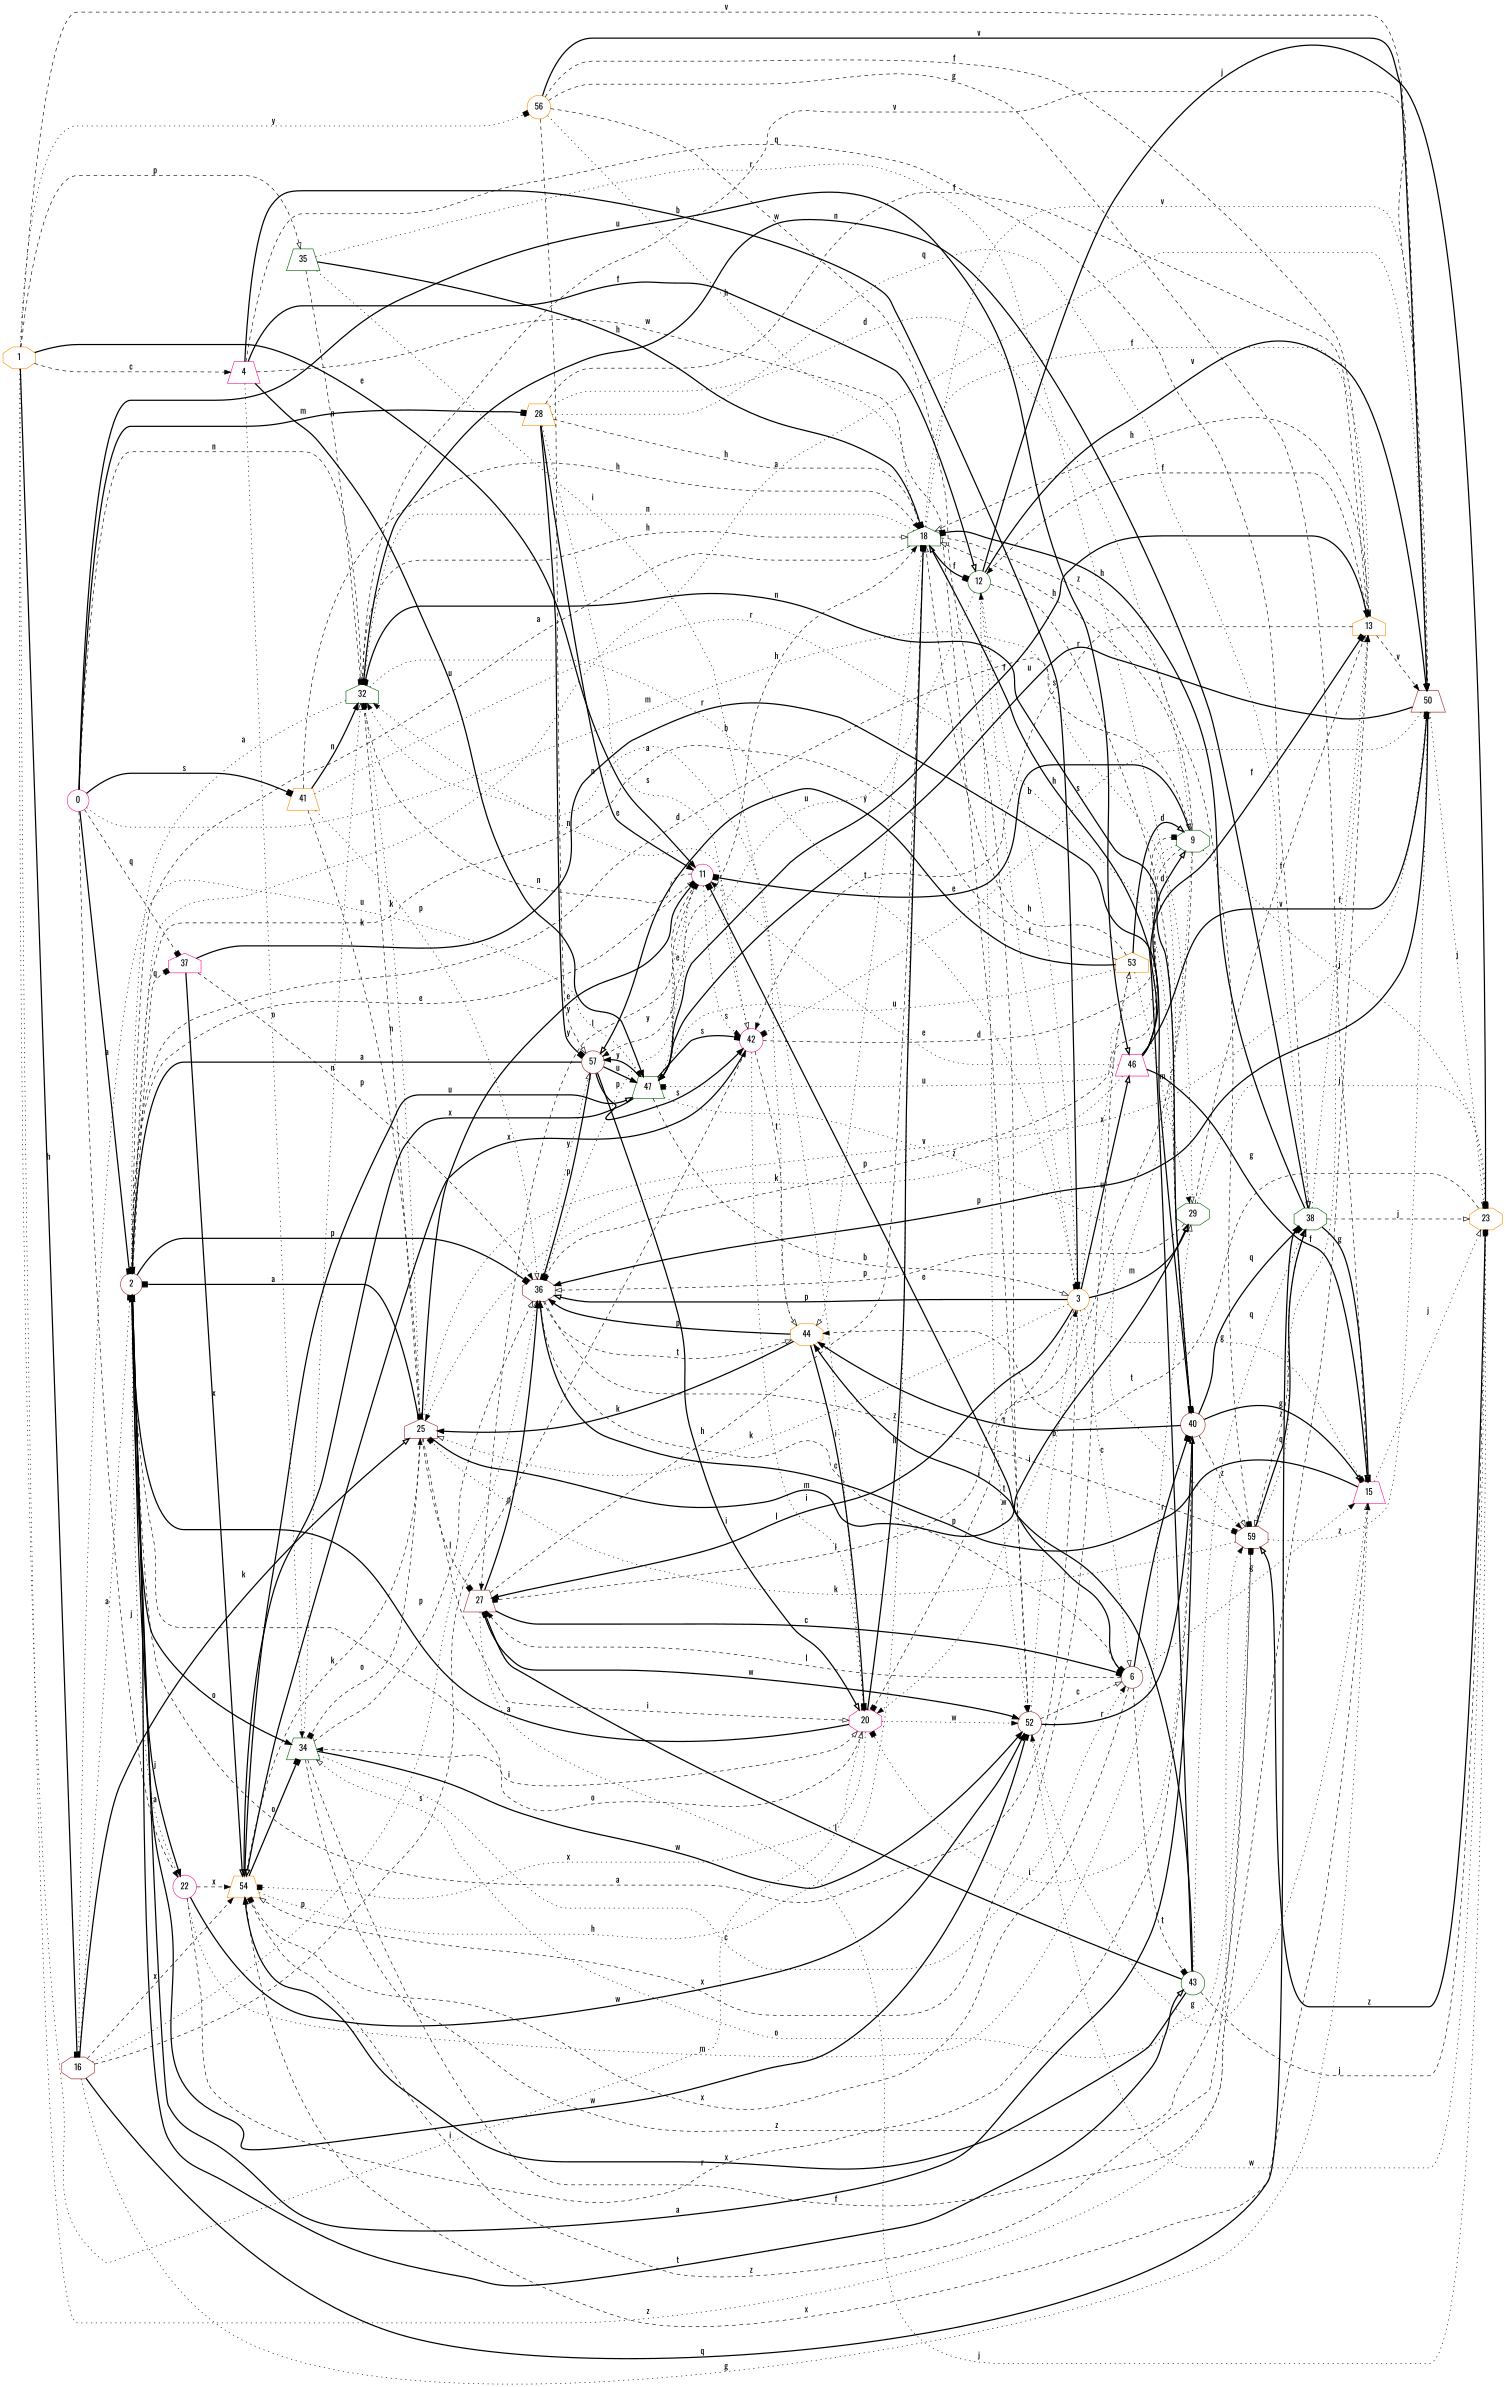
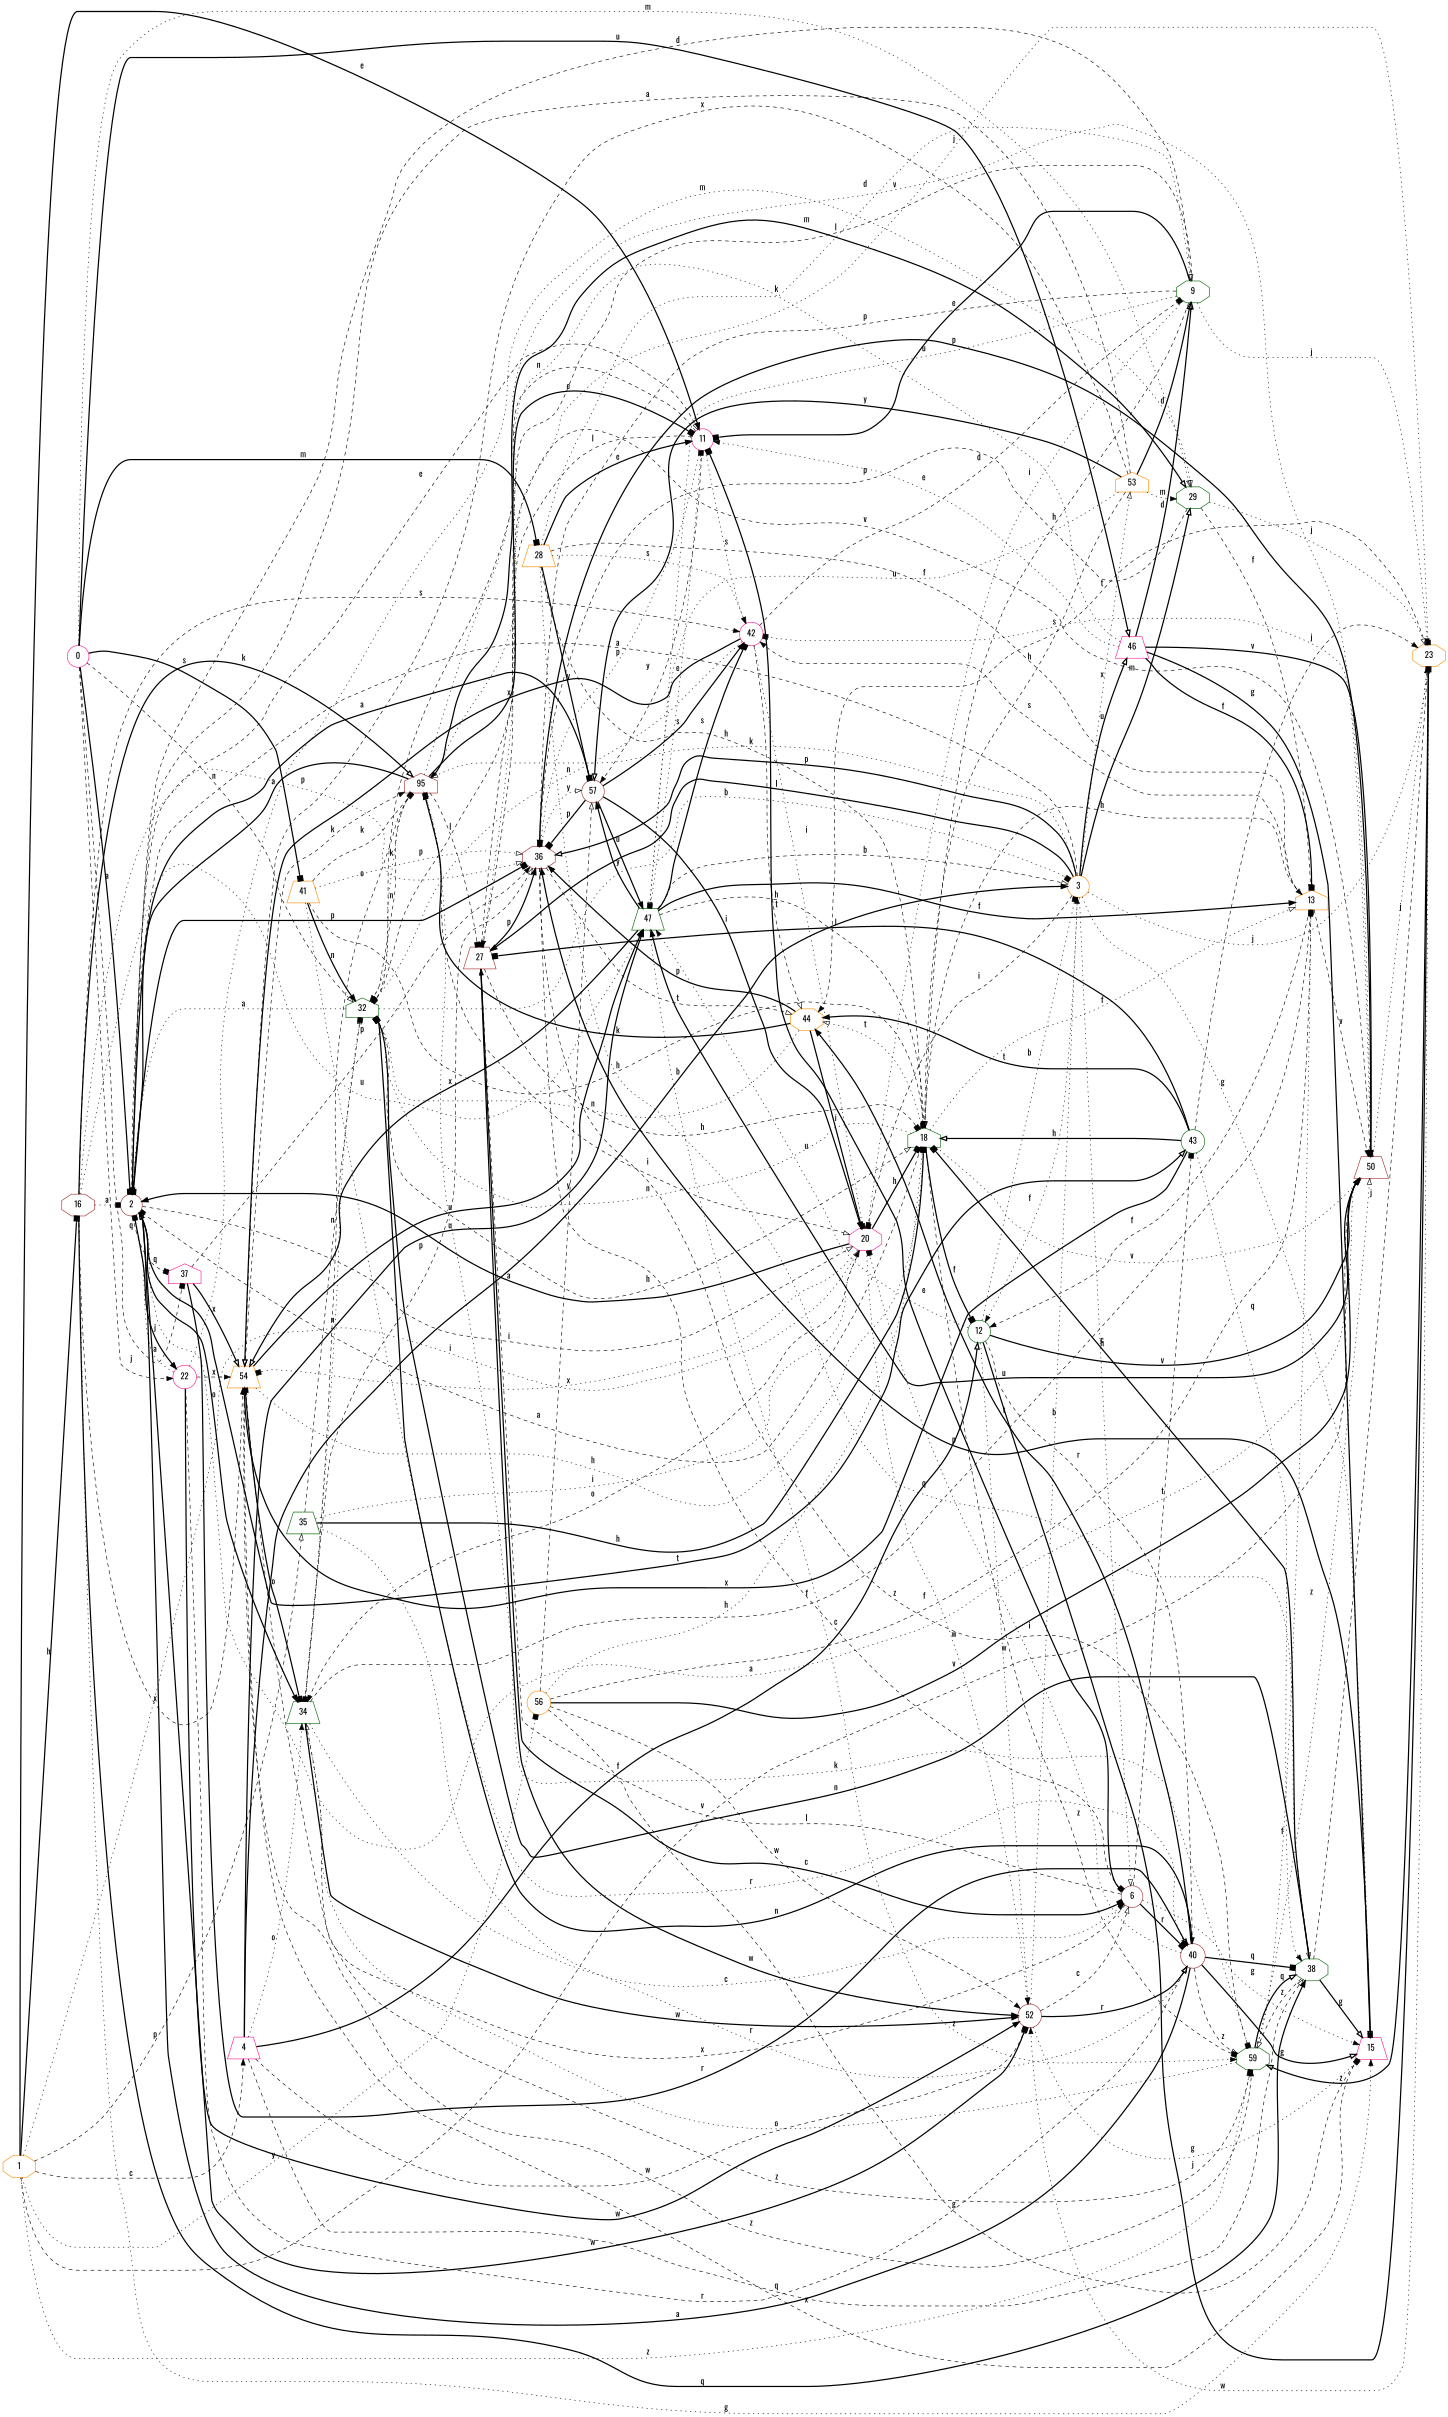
edge "38" -> "13": removed, label "f"
edge "15" -> "23": now "3" -> "23"
node "25": label "25" -> "95"
node "59": color brown -> darkgreen
